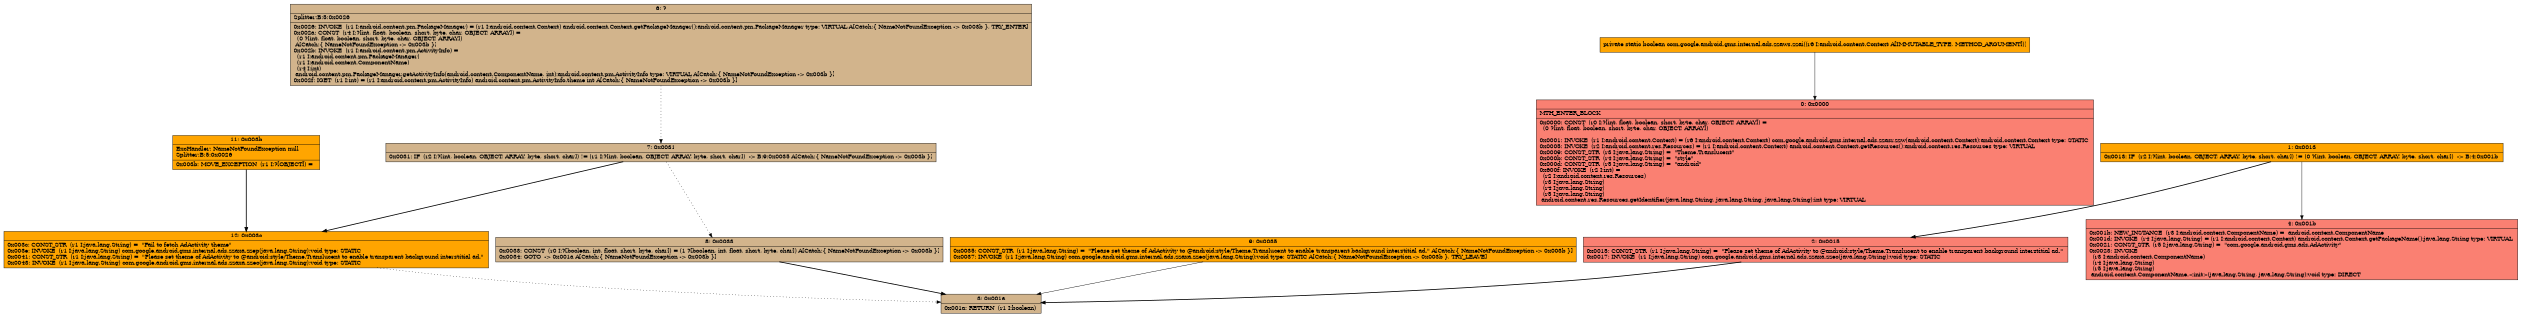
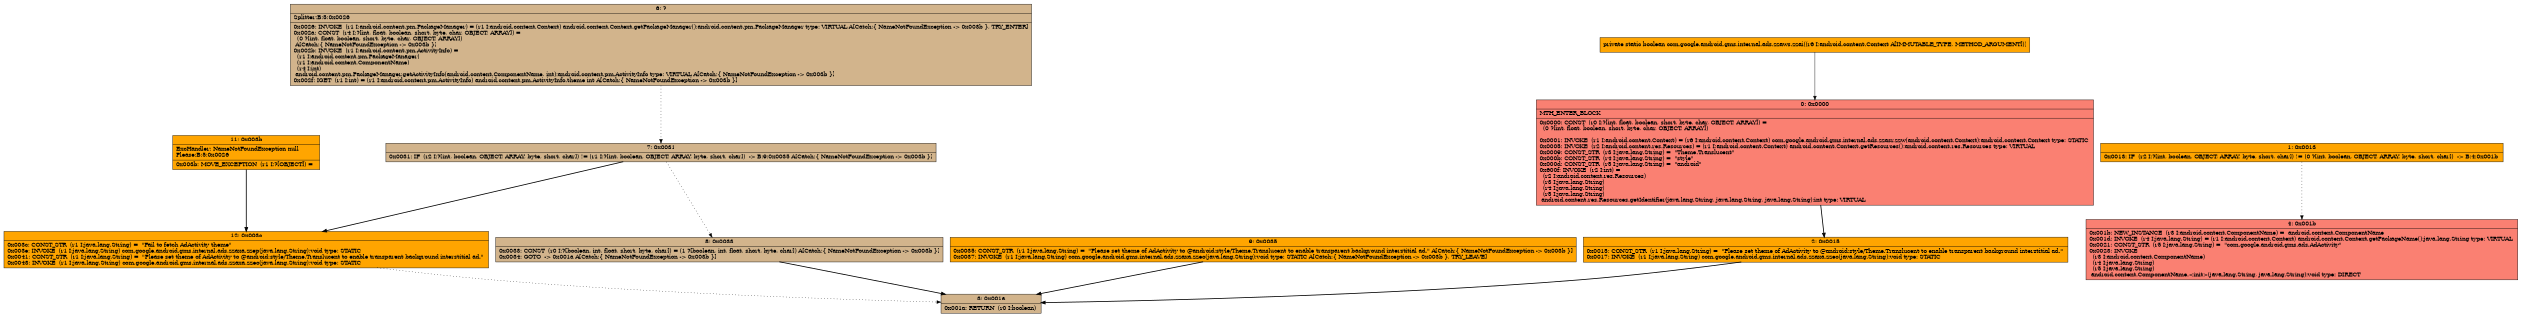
node "11: 0x003b": text "Splitter:B:5:0x0026" -> "Please:B:5:0x0026"
edge "1: 0x0013" -> "4: 0x001b": style solid -> dotted
edge "1: 0x0013" -> "2: 0x0015": now "0: 0x0000" -> "2: 0x0015"
node "2: 0x0015": fillcolor salmon -> orange
edge "9: 0x0035" -> "3: 0x001a": style solid -> bold
node "3: 0x001a": text "0x001a: RETURN  (r1 I:boolean)" -> "0x001a: RETURN  (r0 I:boolean)"
